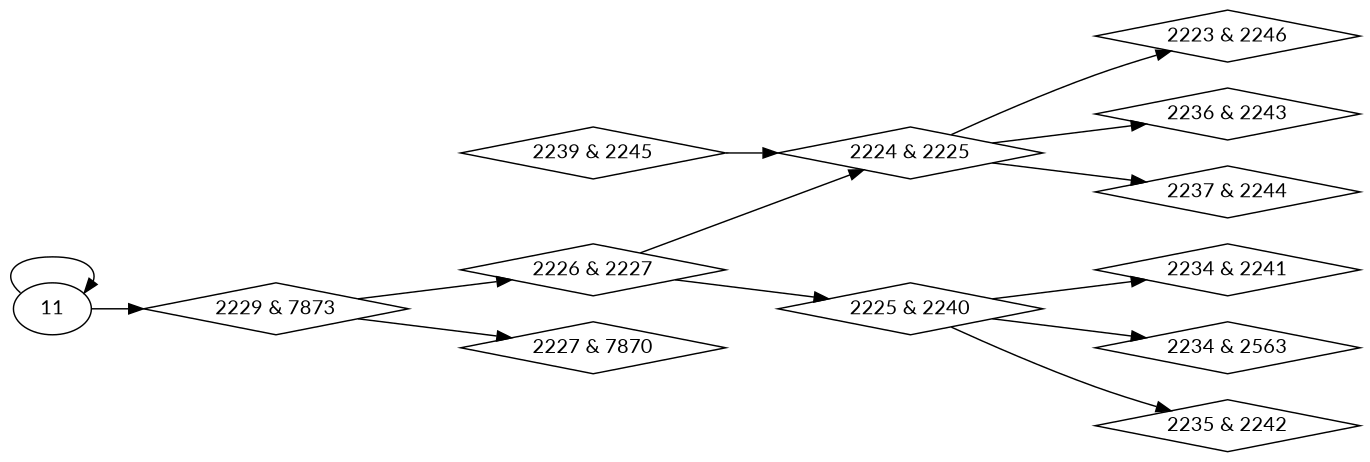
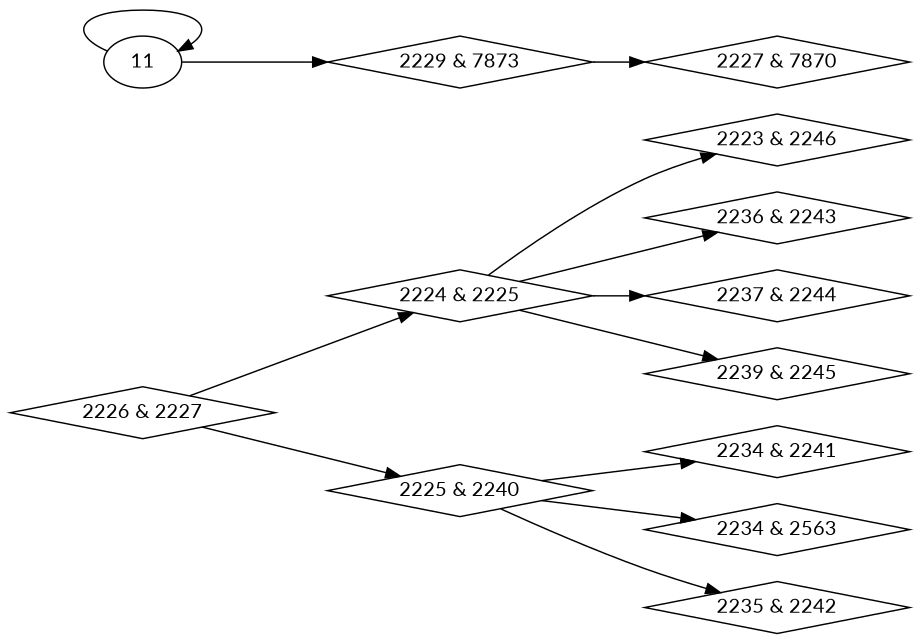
edge "2239 & 2245" -> "2224 & 2225": reversed
edge "2229 & 7873" -> "2226 & 2227": removed
